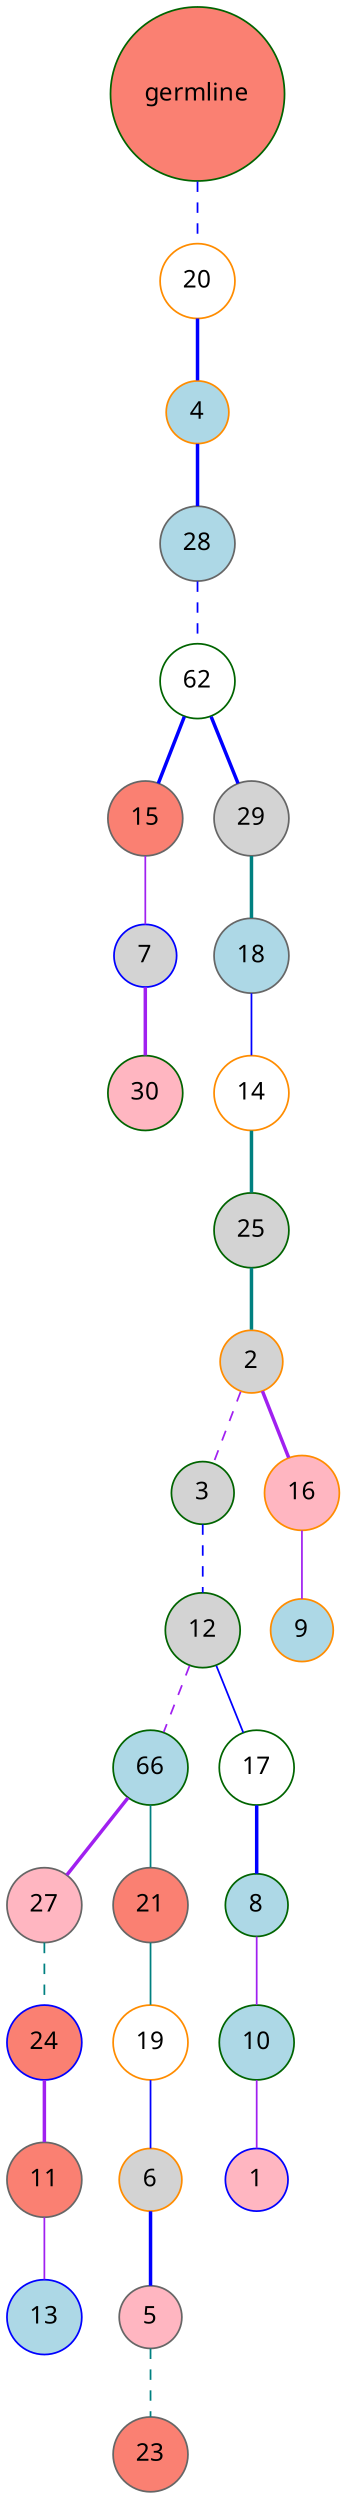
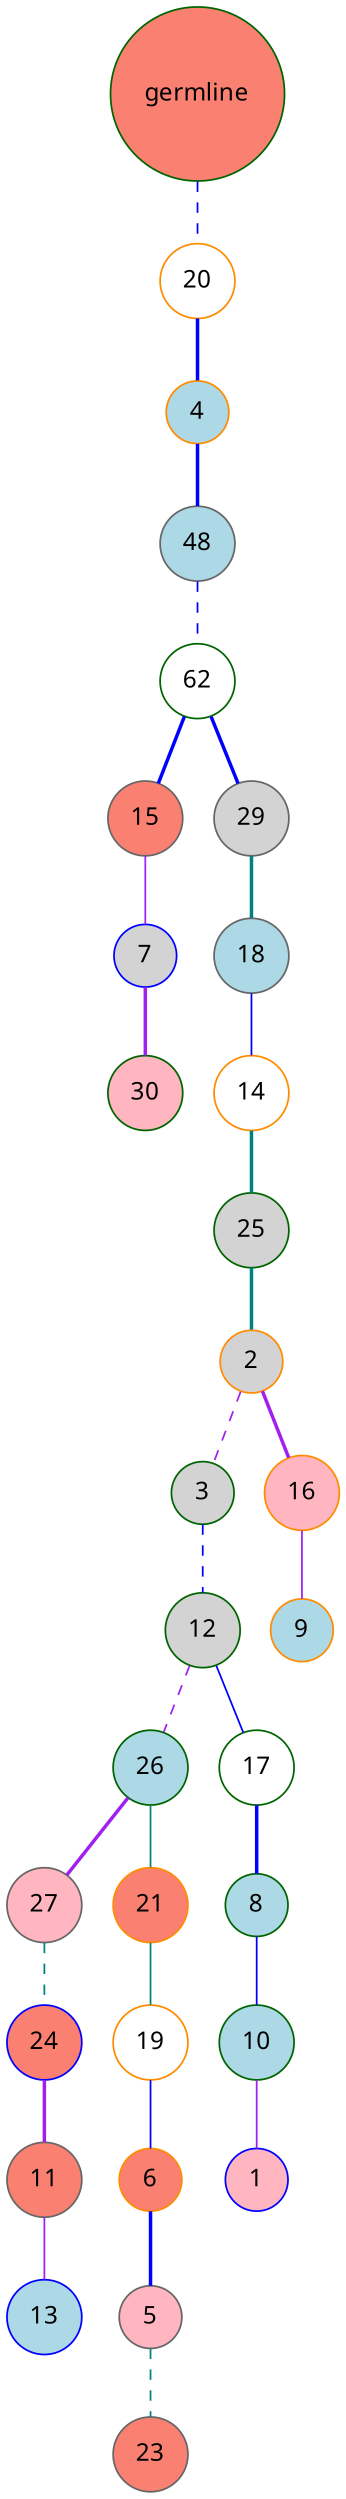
node "28": label "28" -> "48"
node "66": label "66" -> "26"
node "21": color gray40 -> darkorange
edge "8" -- "10": color purple -> blue
node "6": fillcolor lightgrey -> salmon
